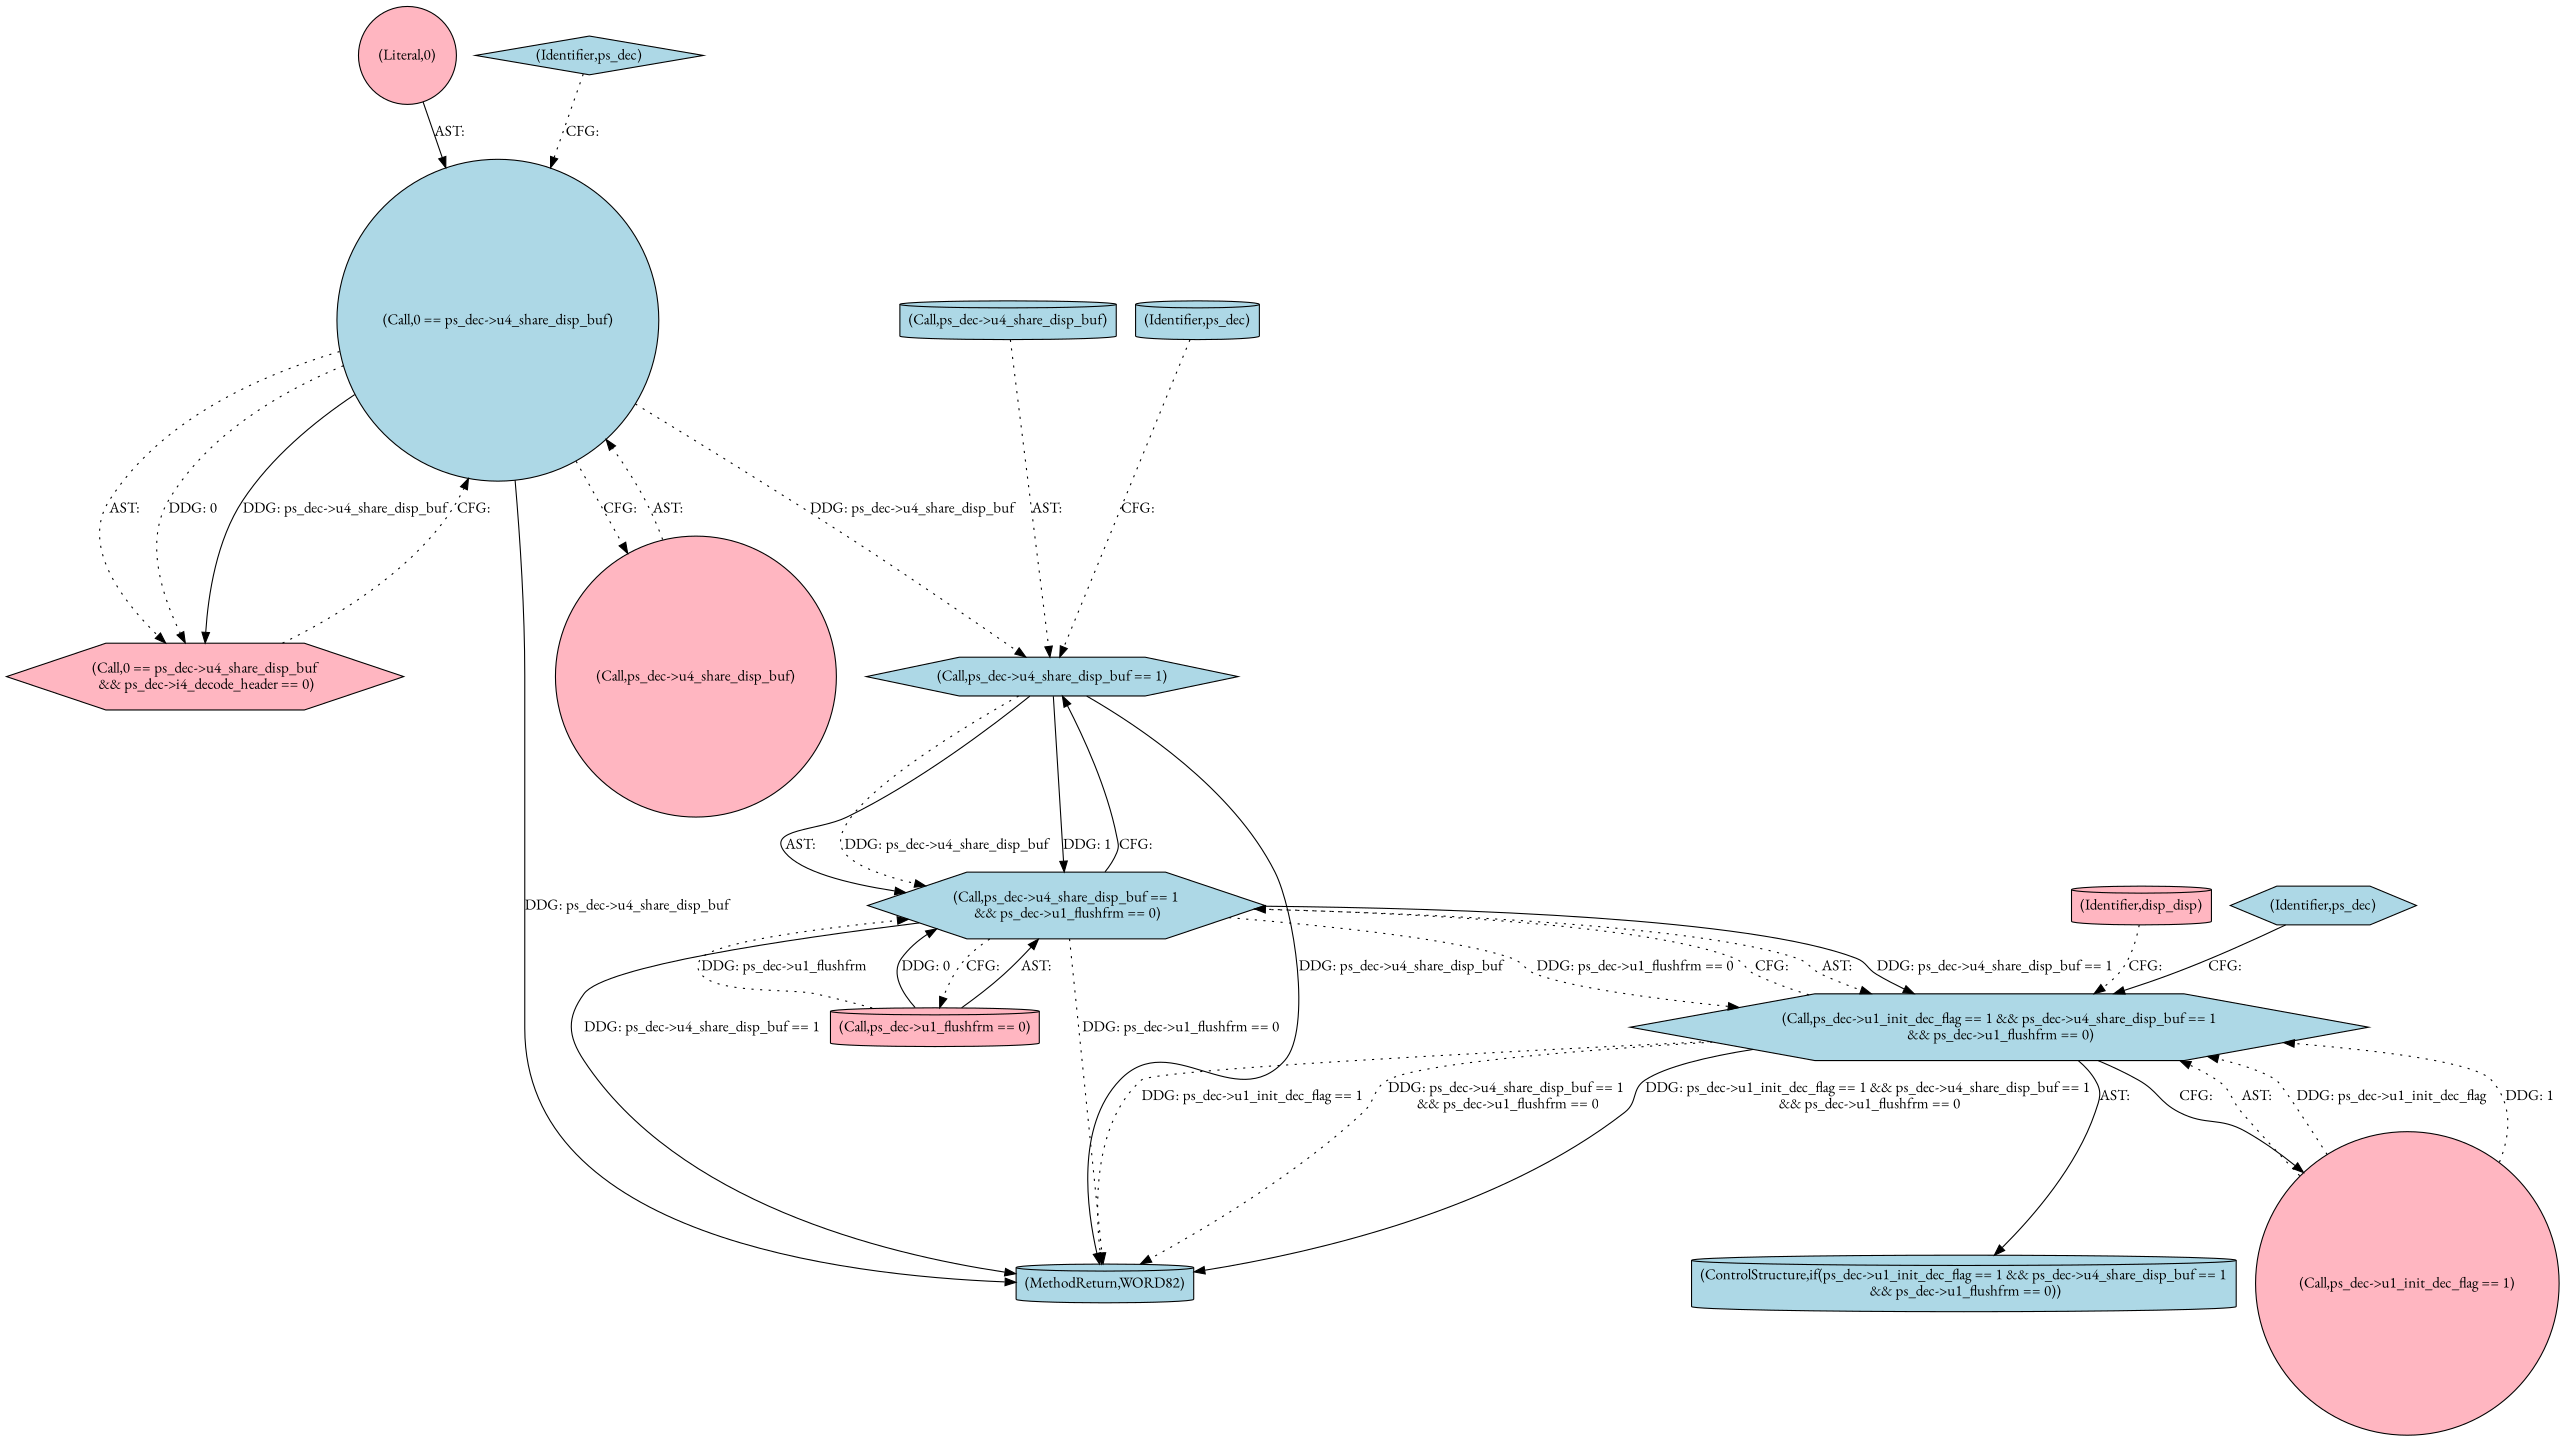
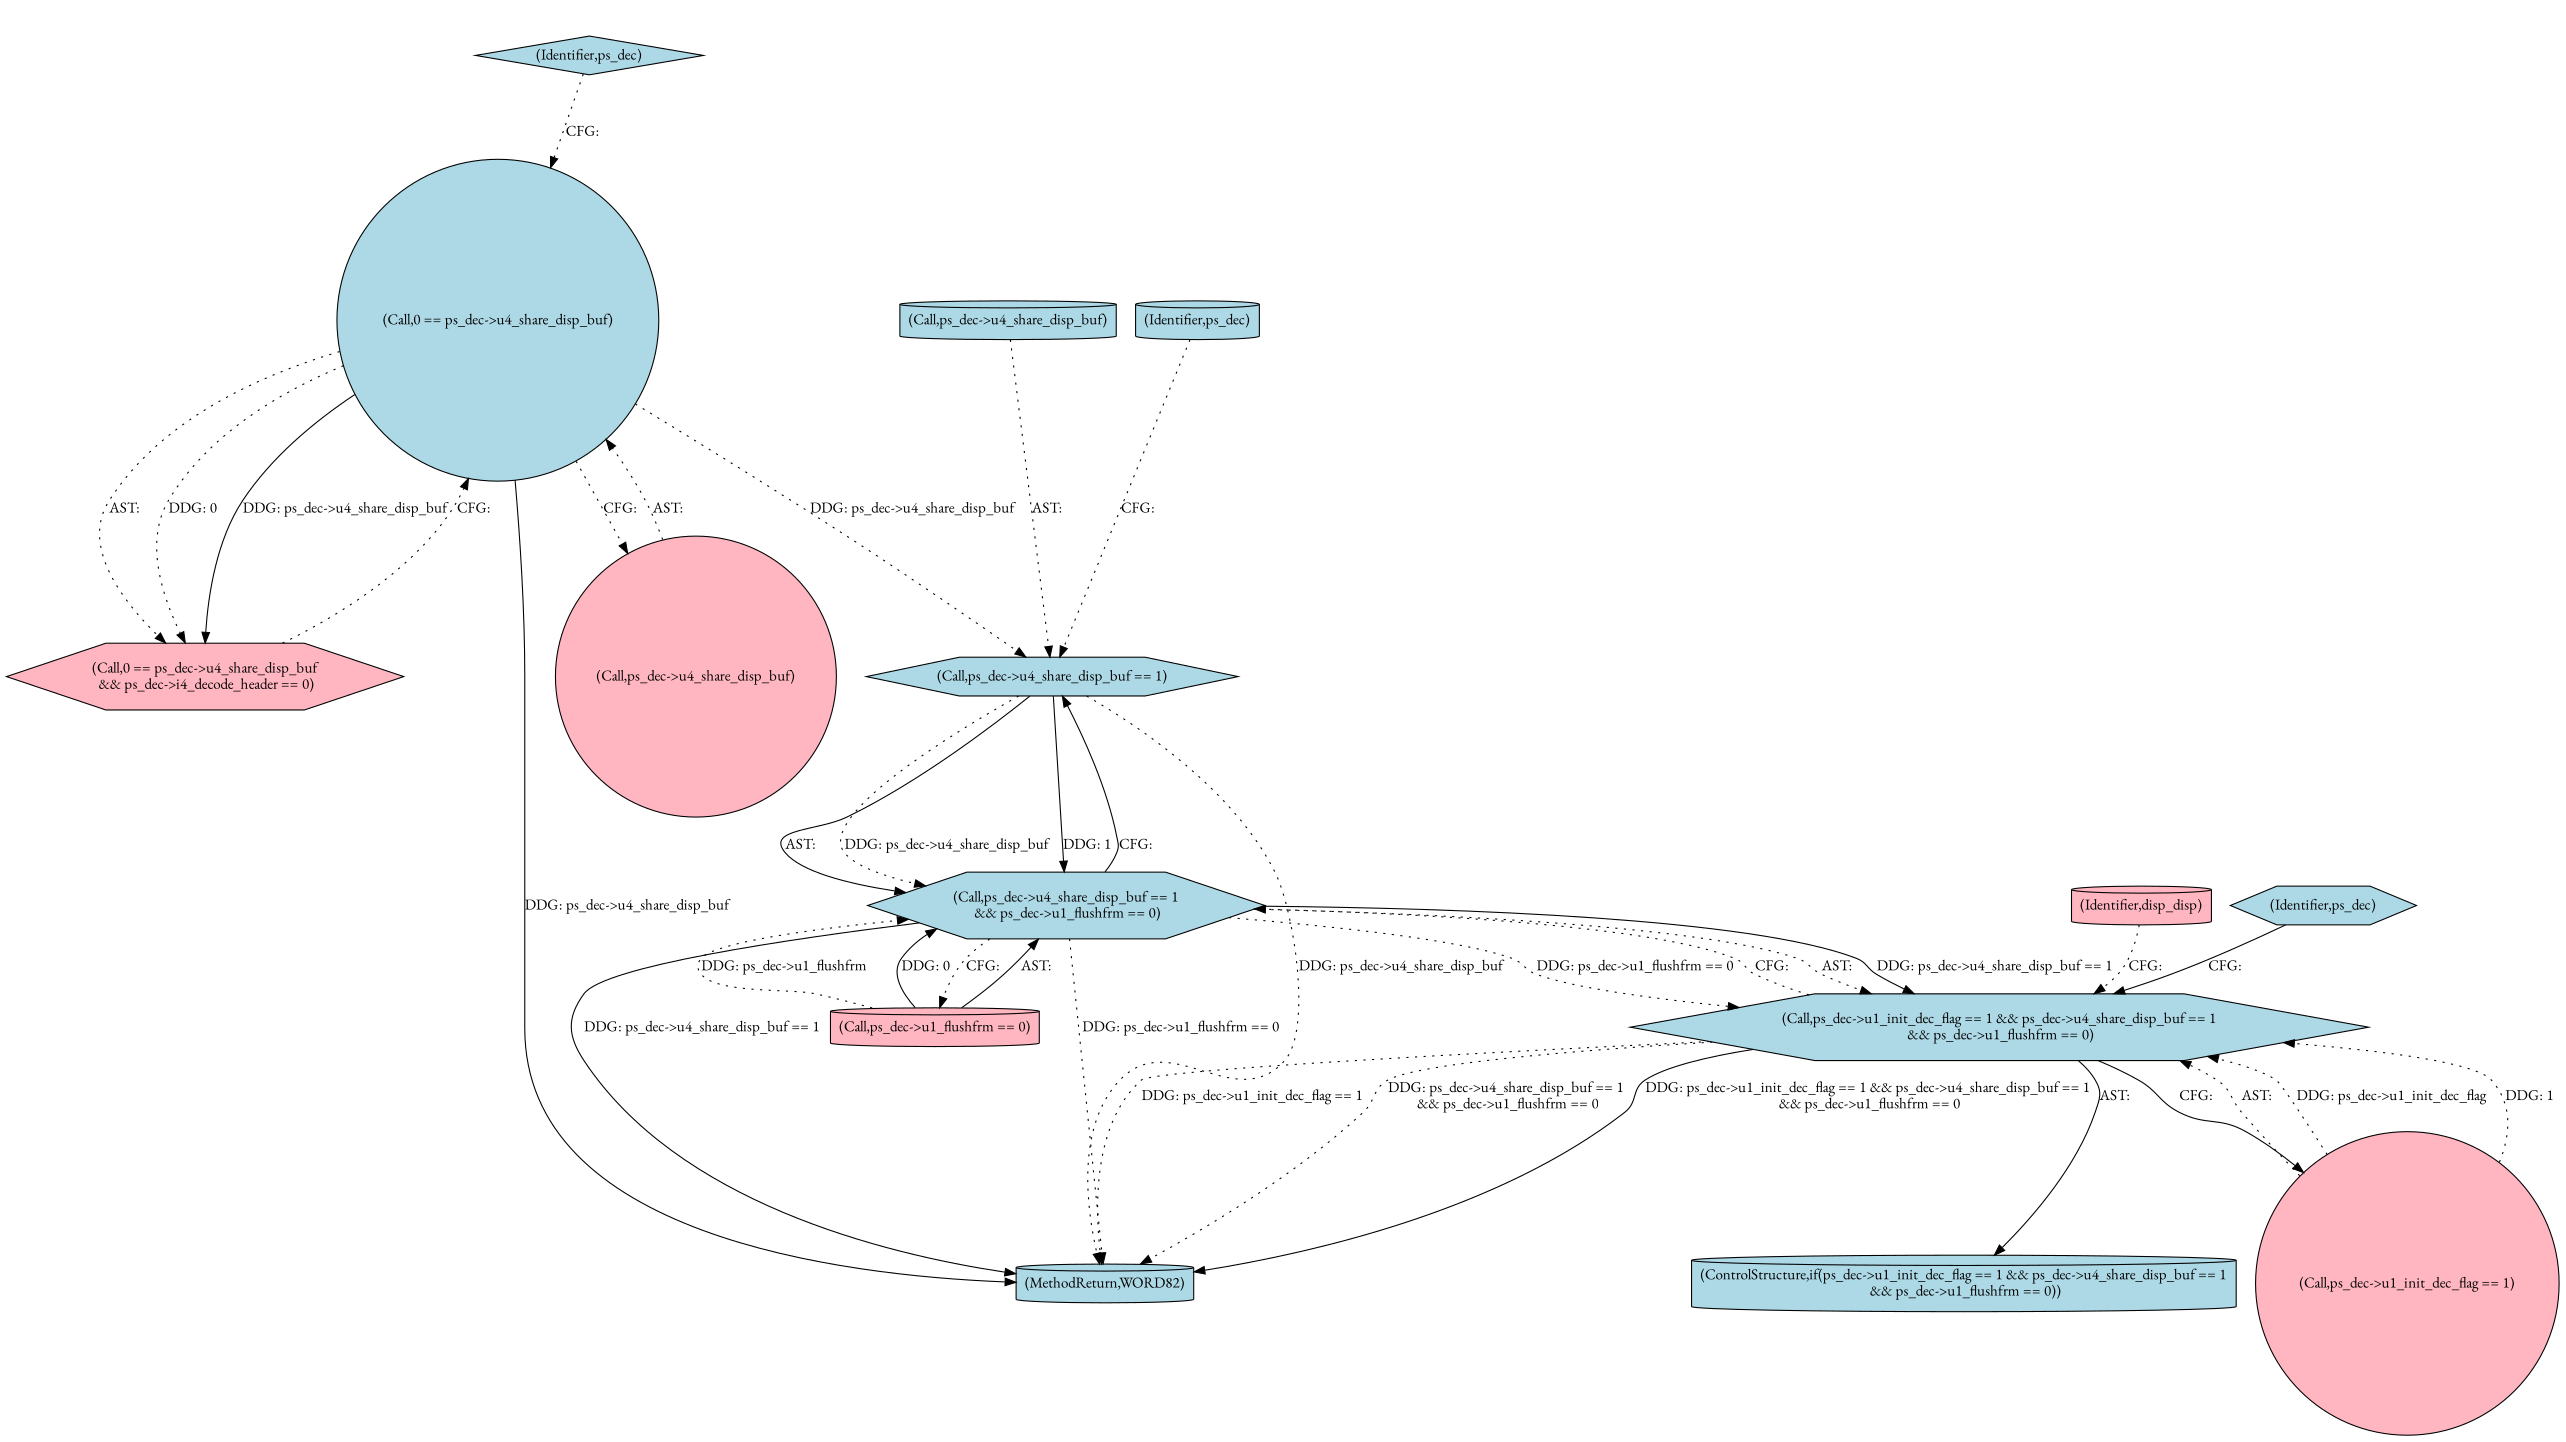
node "(Literal,0)": removed
edge "(Call,ps_dec->u4_share_disp_buf == 1)" -> "(MethodReturn,WORD82)": style solid -> dotted
